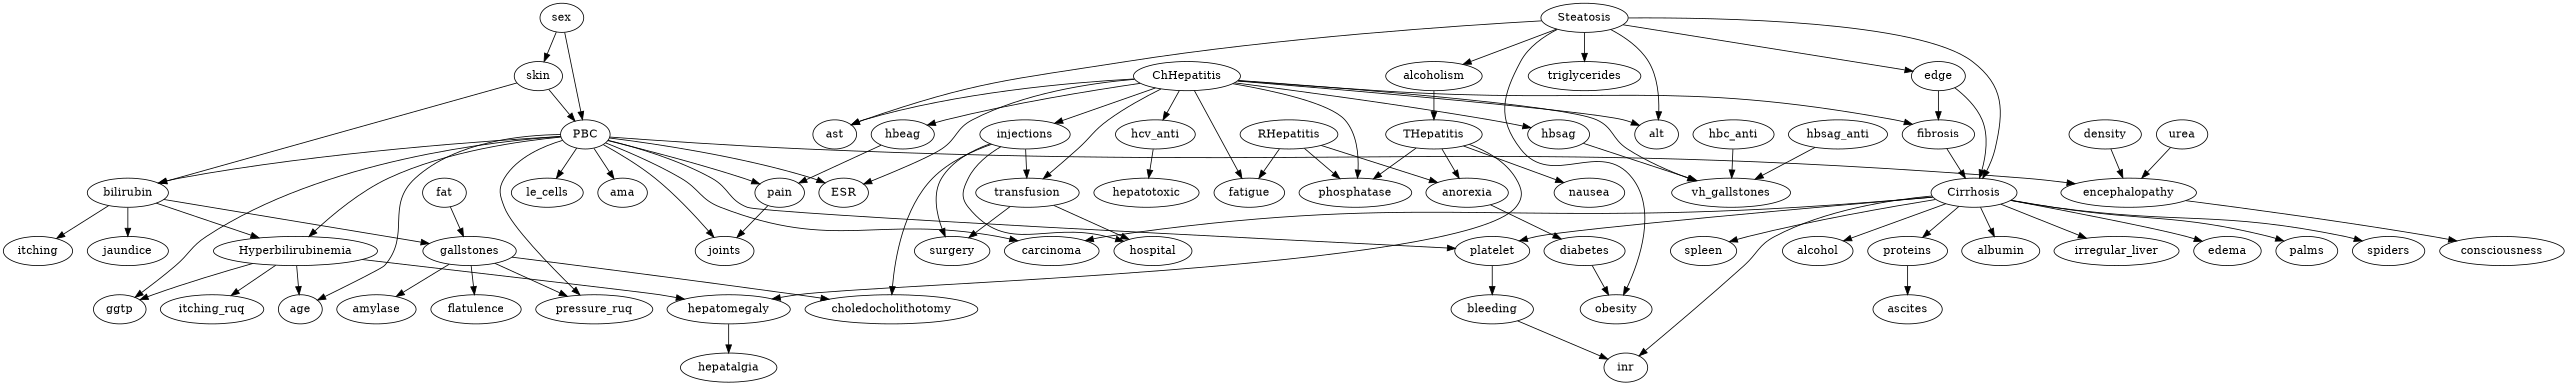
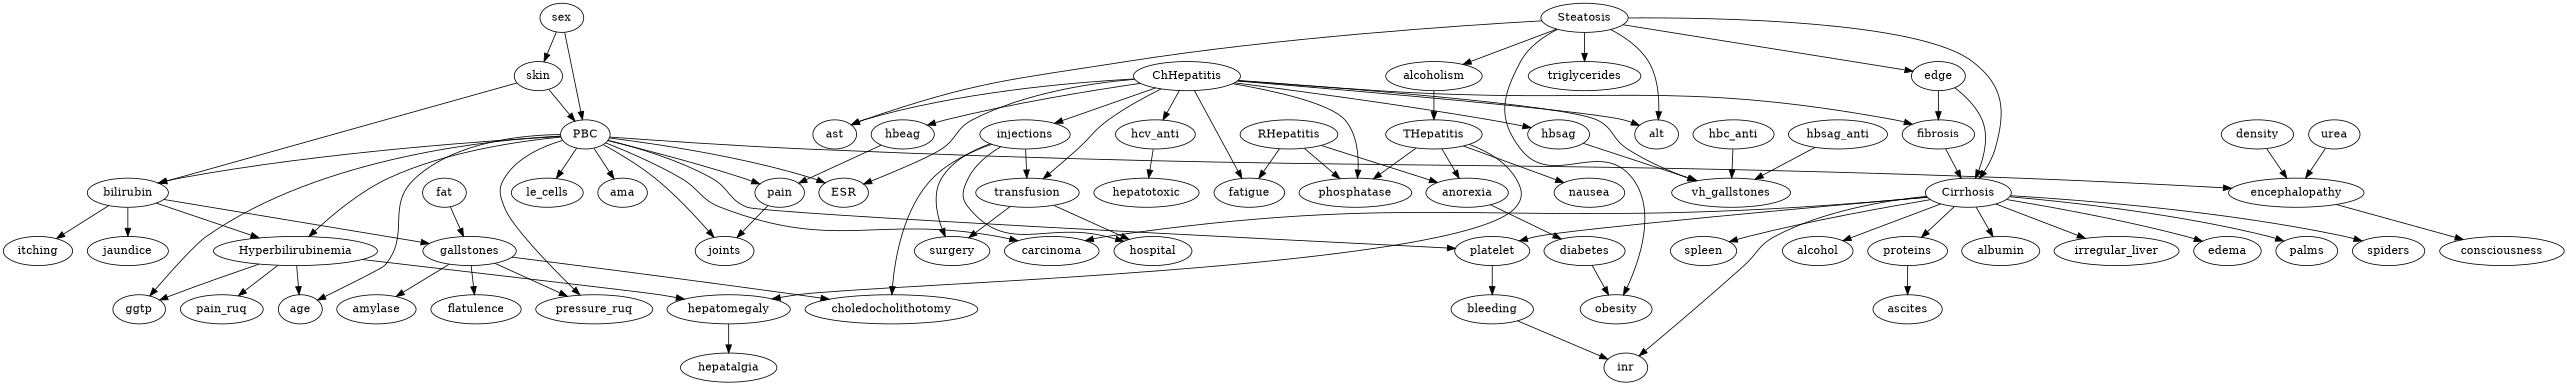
node "itching_ruq": label "itching_ruq" -> "pain_ruq"
